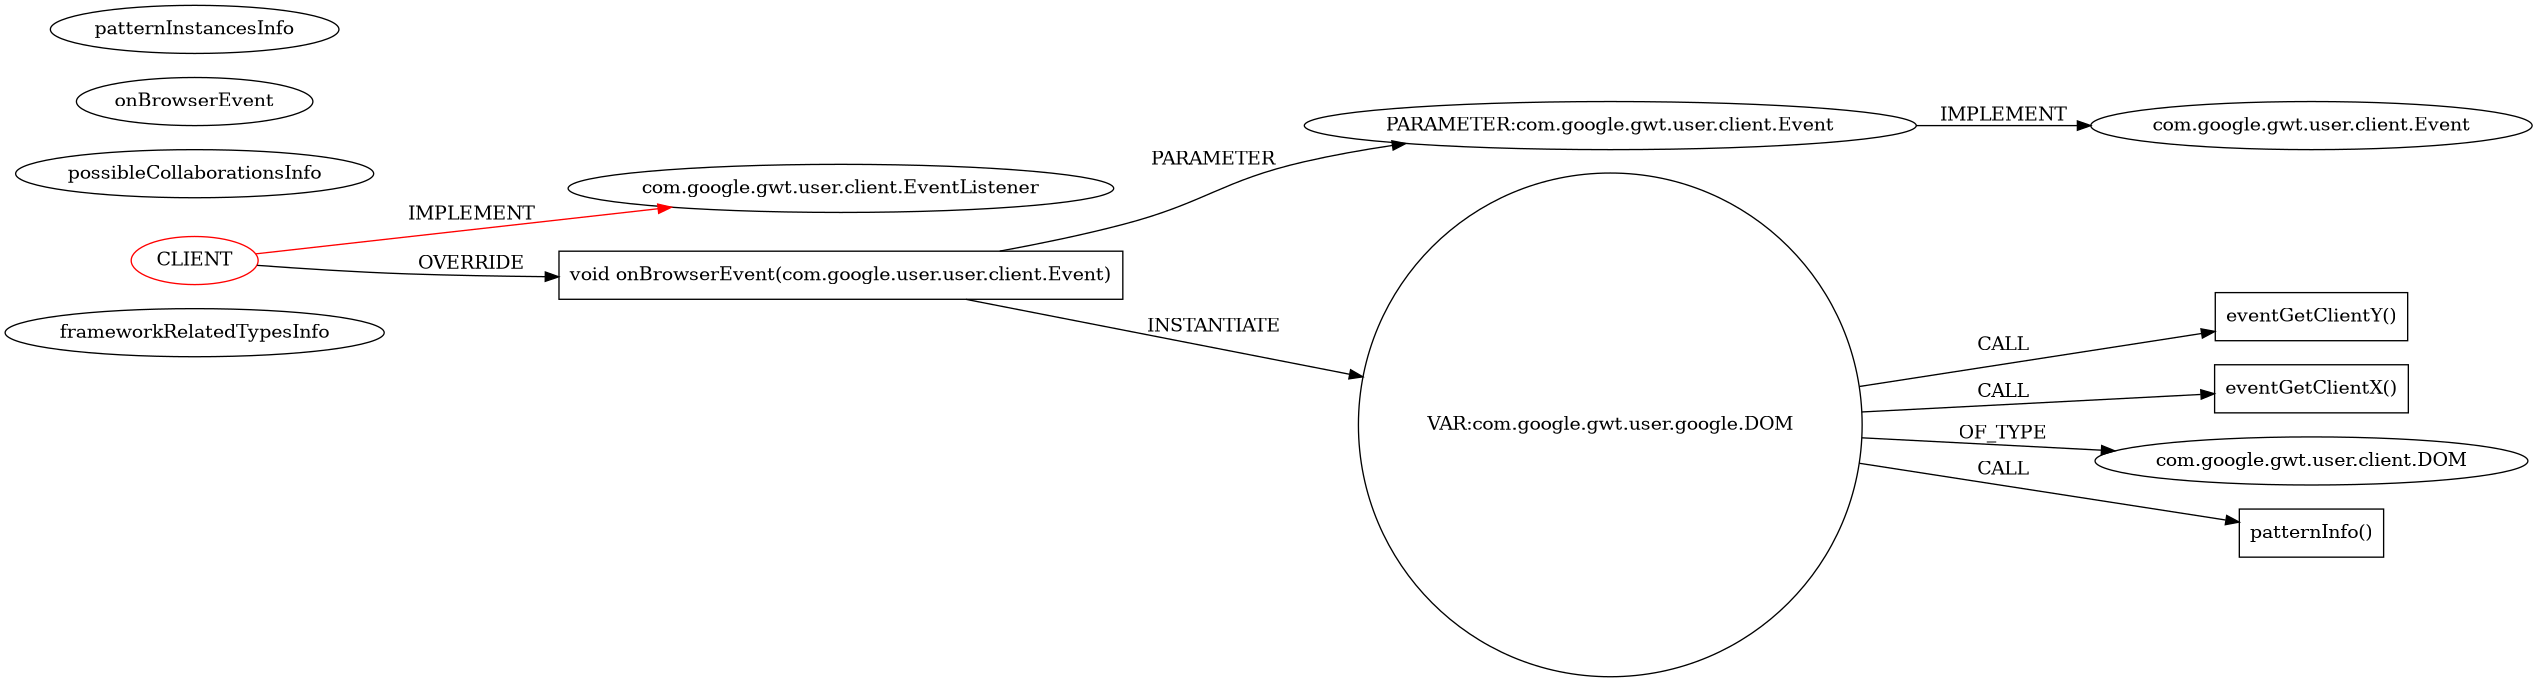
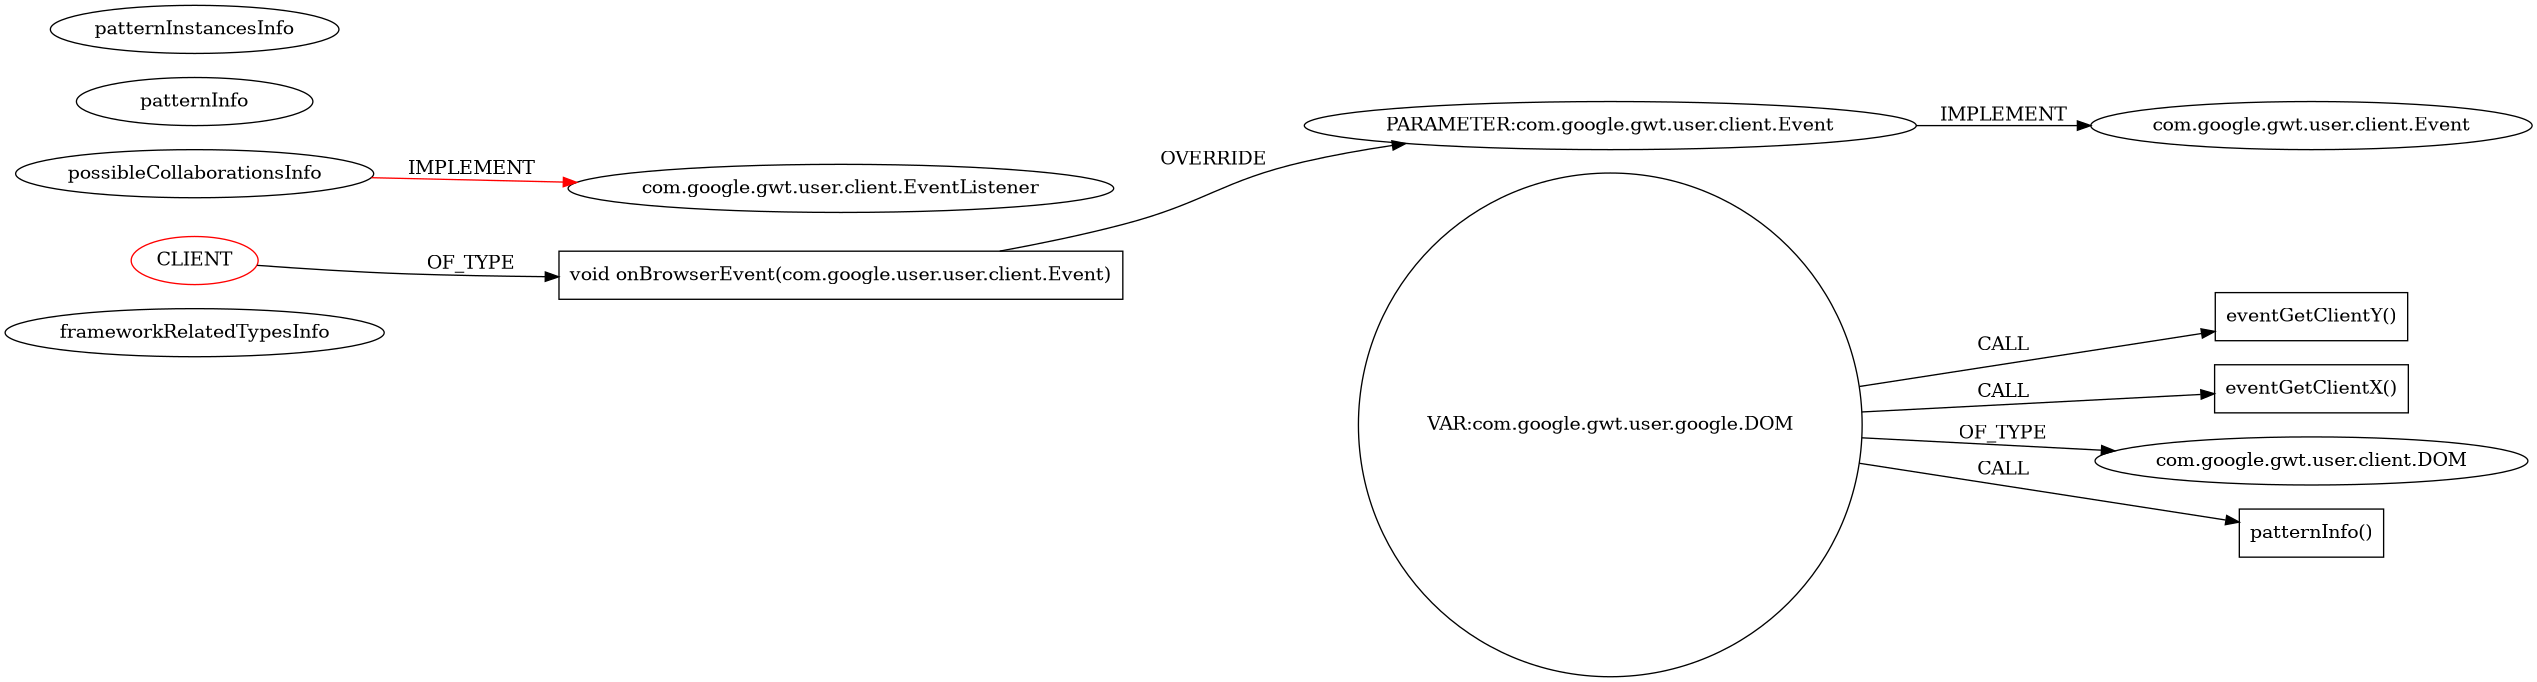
node "onBrowserEvent": label "onBrowserEvent" -> "patternInfo"
edge "void onBrowserEvent(com.google.user.user.client.Event)" -> "PARAMETER:com.google.gwt.user.client.Event": label "PARAMETER" -> "OVERRIDE"
edge "CLIENT" -> "com.google.gwt.user.client.EventListener": now "possibleCollaborationsInfo" -> "com.google.gwt.user.client.EventListener"
edge "CLIENT" -> "void onBrowserEvent(com.google.user.user.client.Event)": label "OVERRIDE" -> "OF_TYPE"
edge "void onBrowserEvent(com.google.user.user.client.Event)" -> "VAR:com.google.gwt.user.google.DOM": removed, label "INSTANTIATE"
